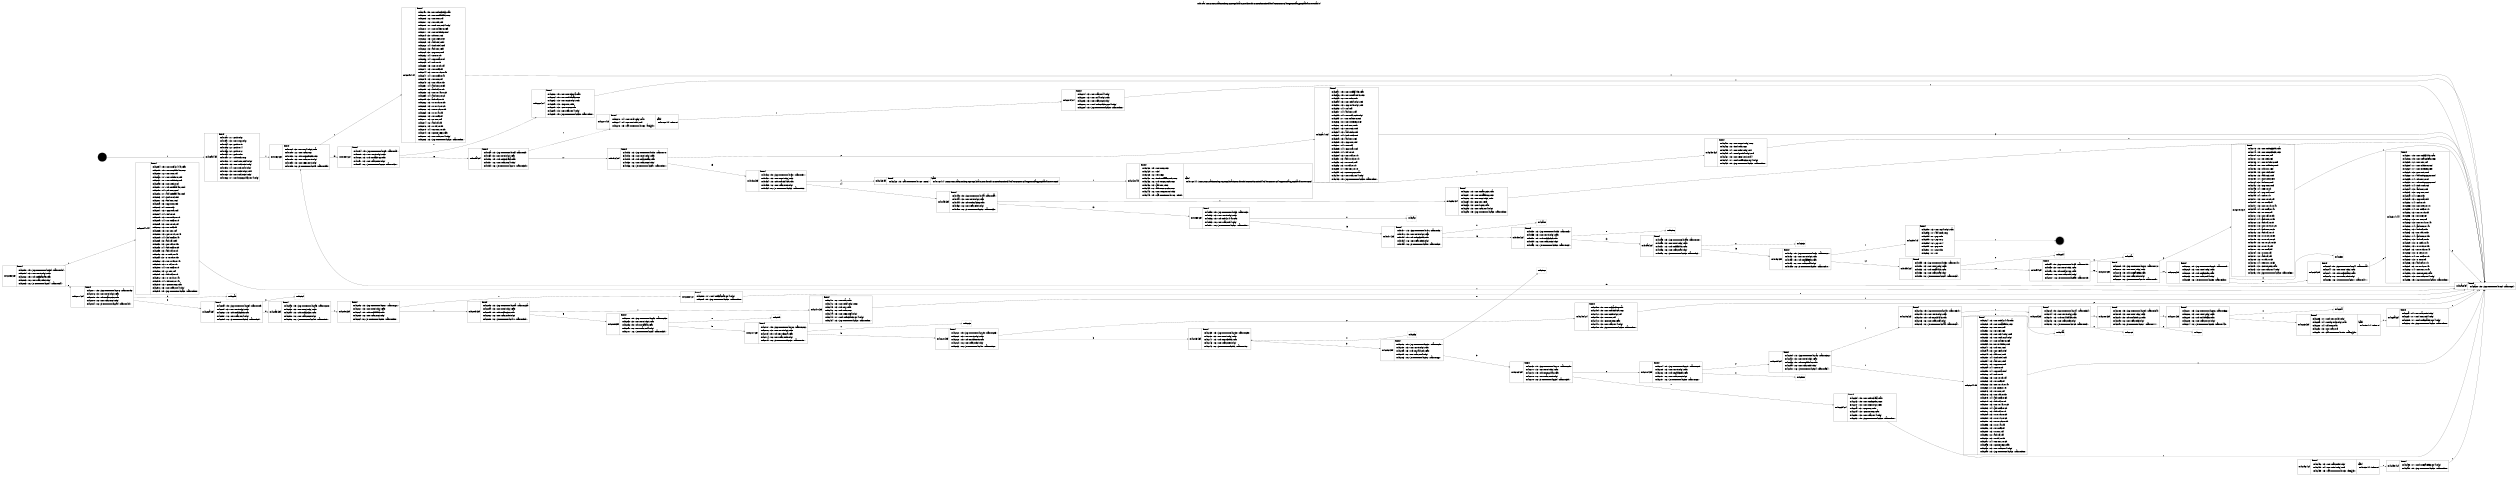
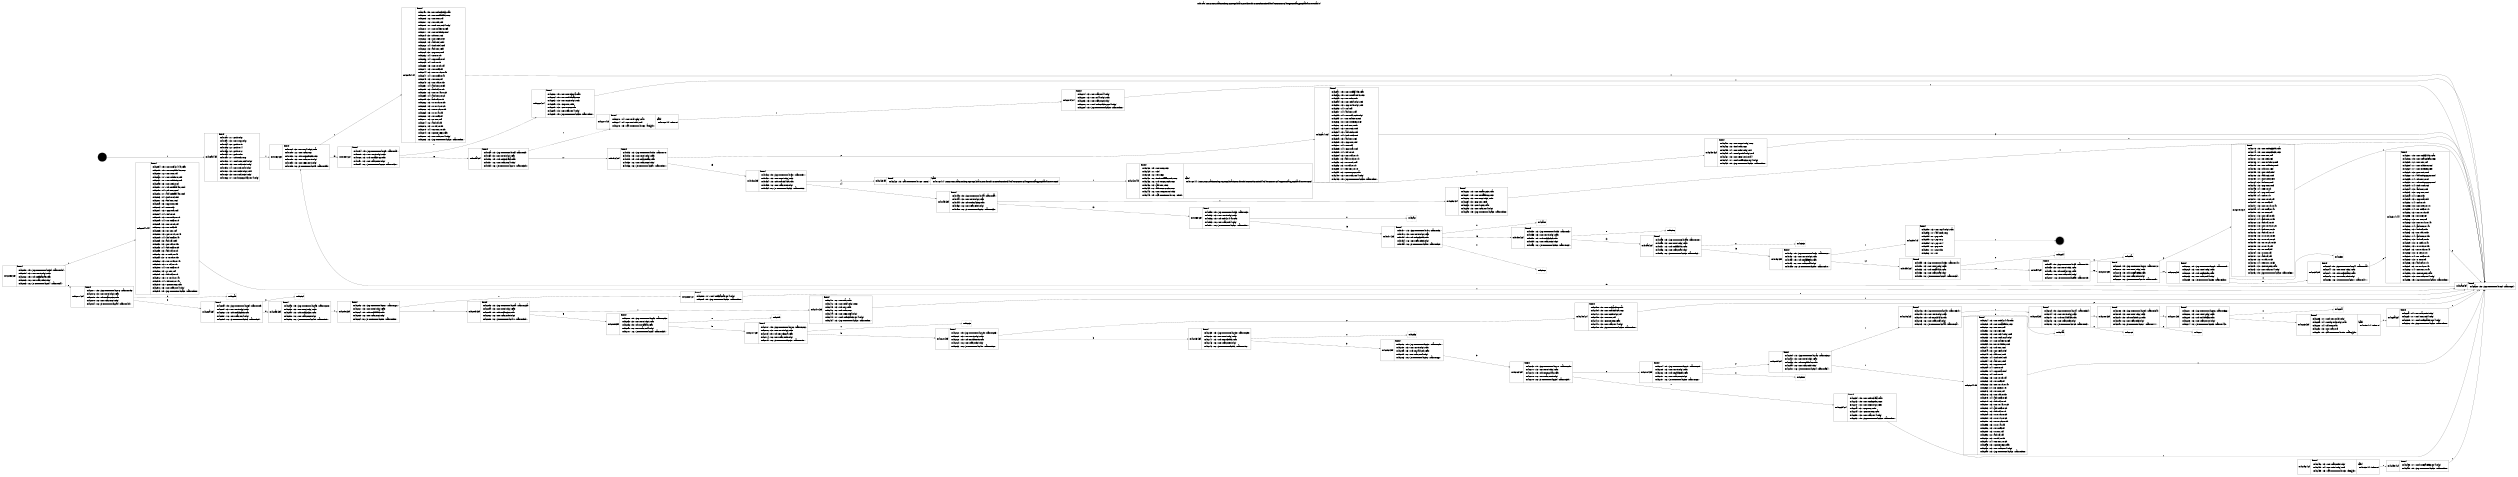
edge "0x402152 [25]" -> "0x402502": now "0x401f77 [25]" -> "0x402502"
edge "0x4025f6" -> "0x402139 [25]": reversed
